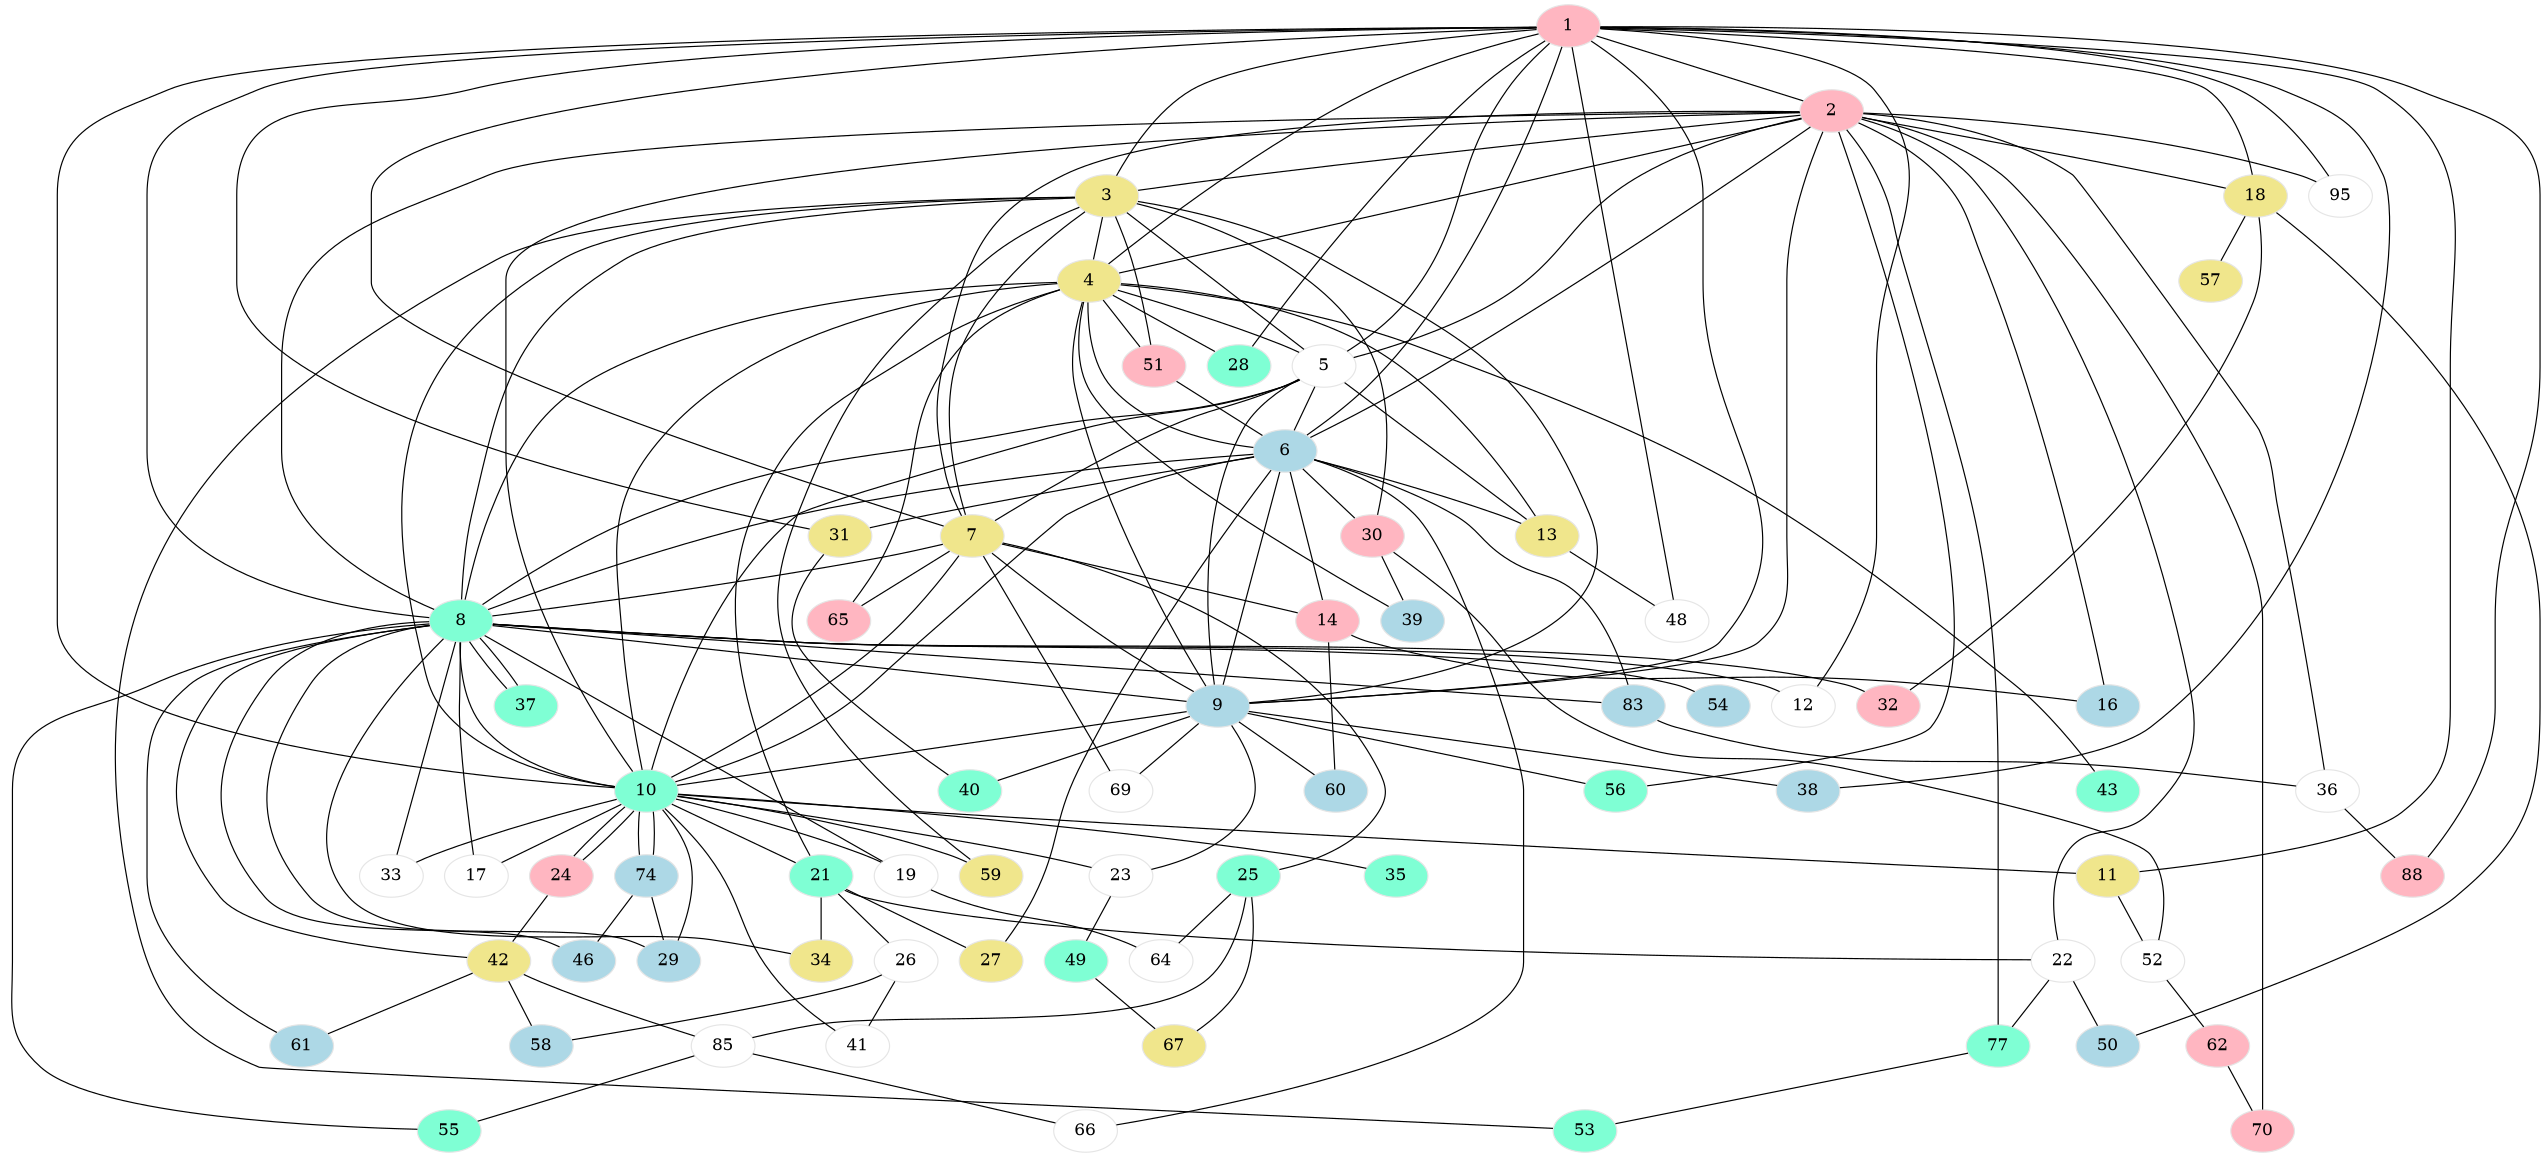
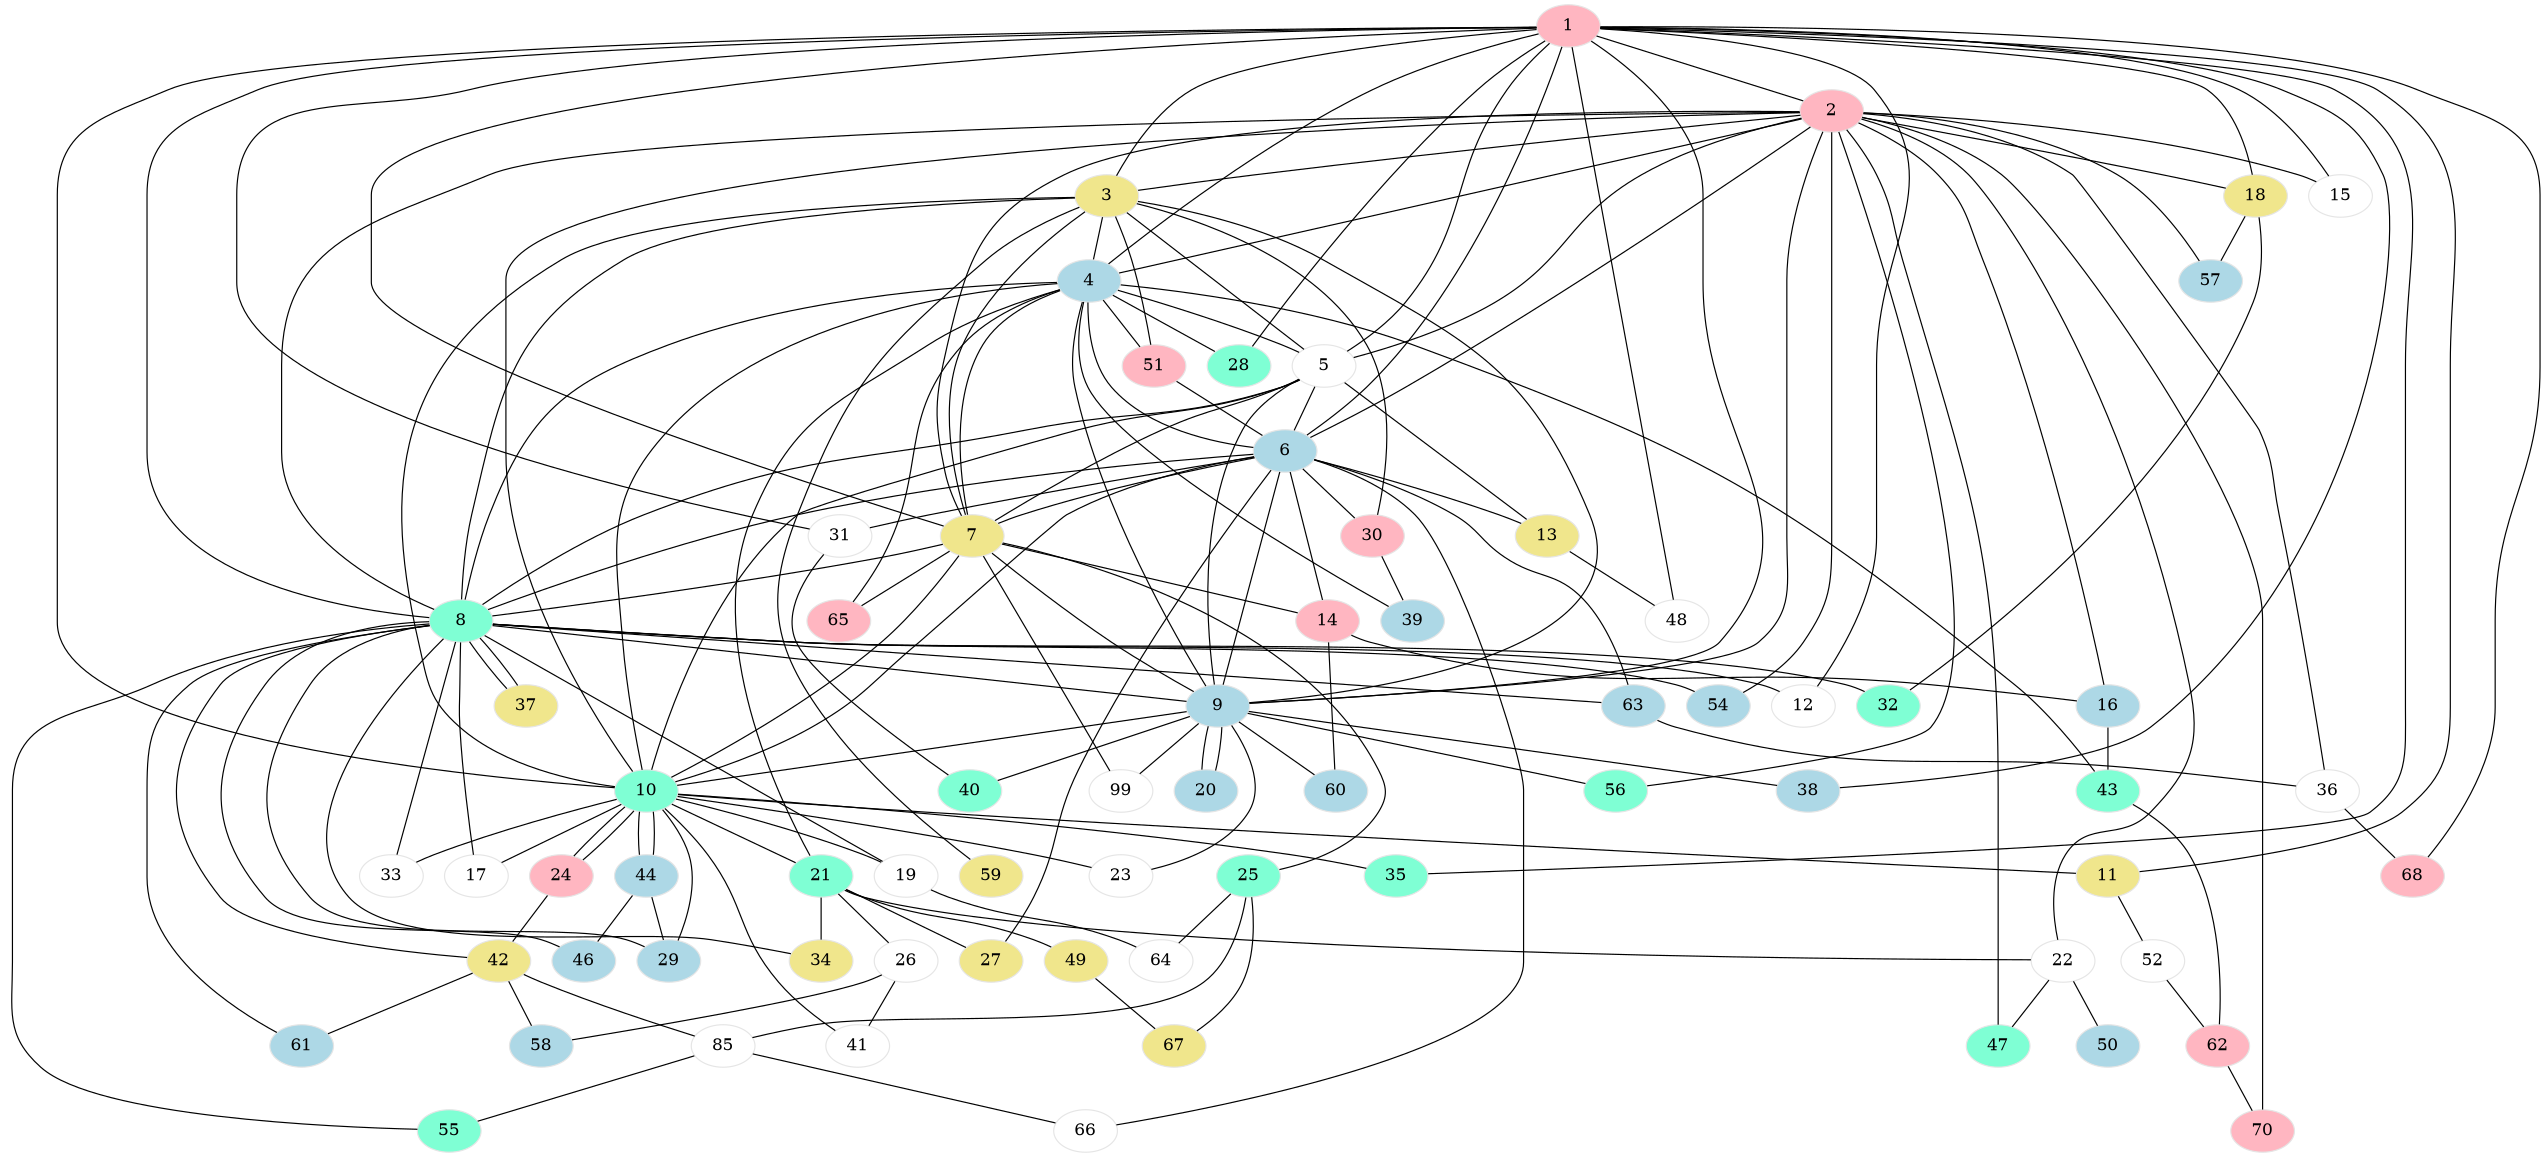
edge "2" -- "57": added
node "95": label "95" -> "15"
node "4": fillcolor khaki -> lightblue
node "57": fillcolor khaki -> lightblue
edge "4" -- "13": now "4" -- "7"
edge "2" -- "54": added
edge "6" -- "7": added
node "31": fillcolor khaki -> white
edge "1" -- "35": added
edge "18" -- "50": removed
node "37": fillcolor aquamarine -> khaki
node "83": label "83" -> "63"
node "32": fillcolor lightpink -> aquamarine
edge "8" -- "10": removed
edge "16" -- "43": added
edge "30" -- "52": removed
node "69": label "69" -> "99"
node "20": added
edge "10" -- "59": removed
node "74": label "74" -> "44"
node "88": label "88" -> "68"
edge "43" -- "62": added
edge "23" -- "49": now "21" -- "49"
node "49": fillcolor aquamarine -> khaki
node "77": label "77" -> "47"
node "53": removed
